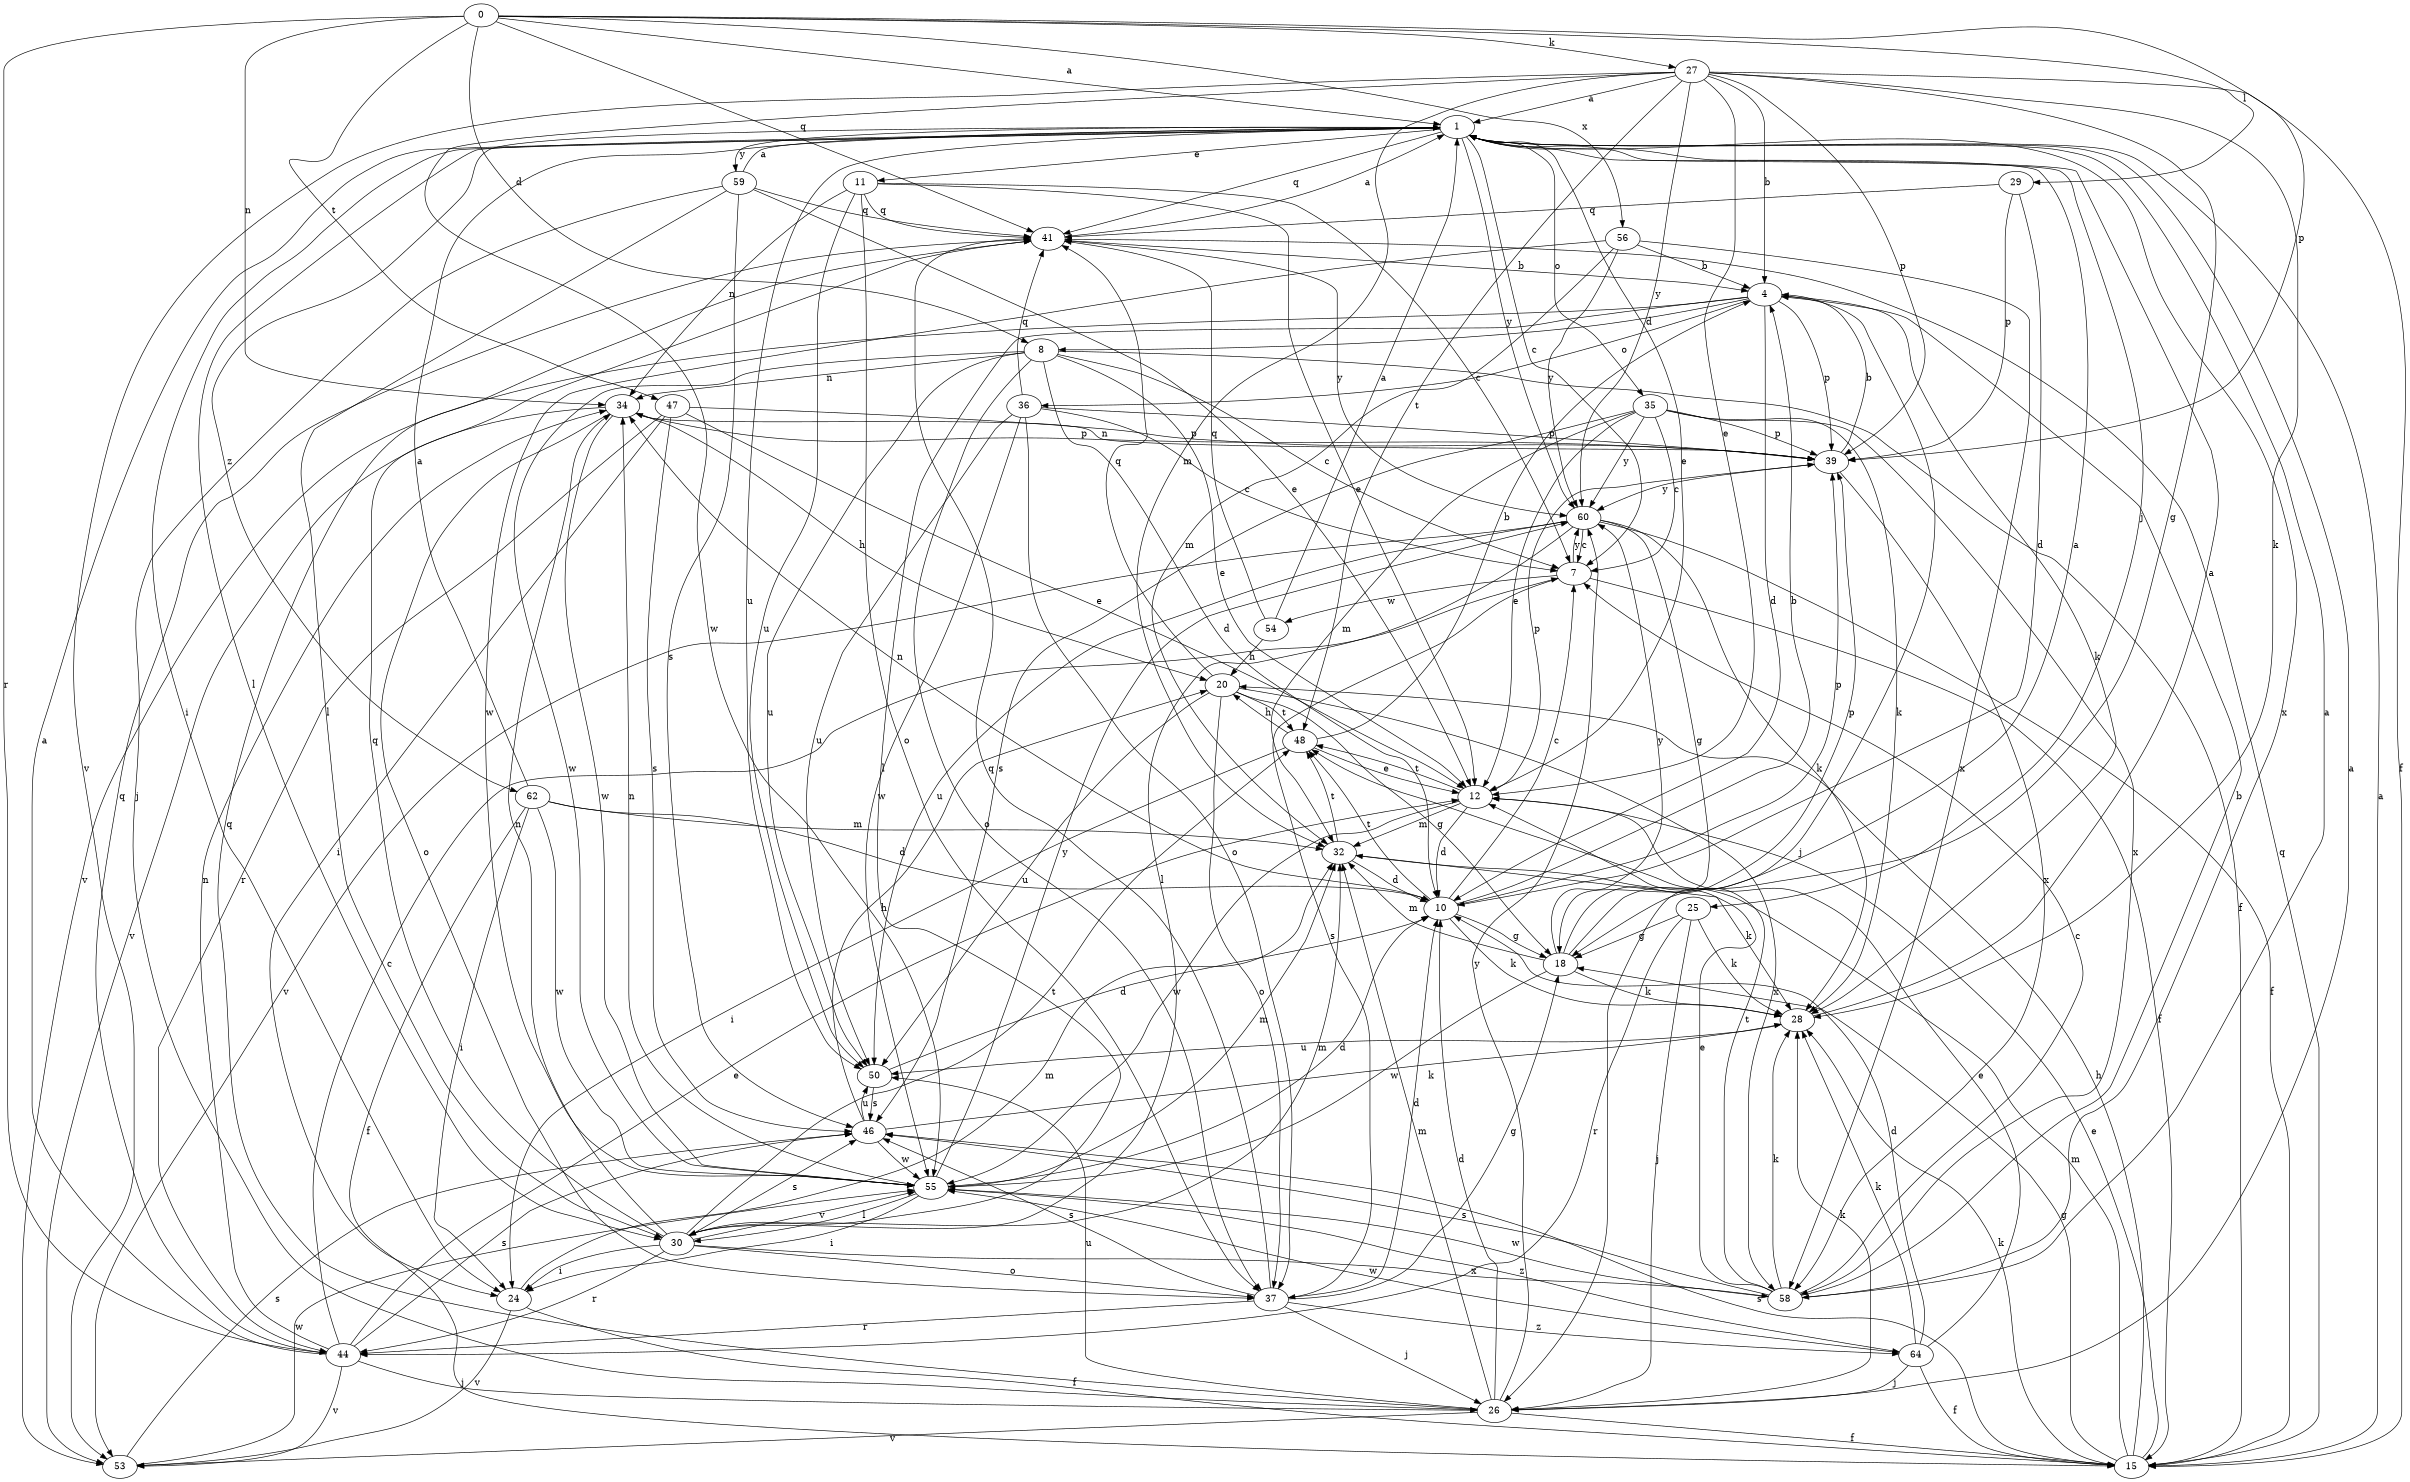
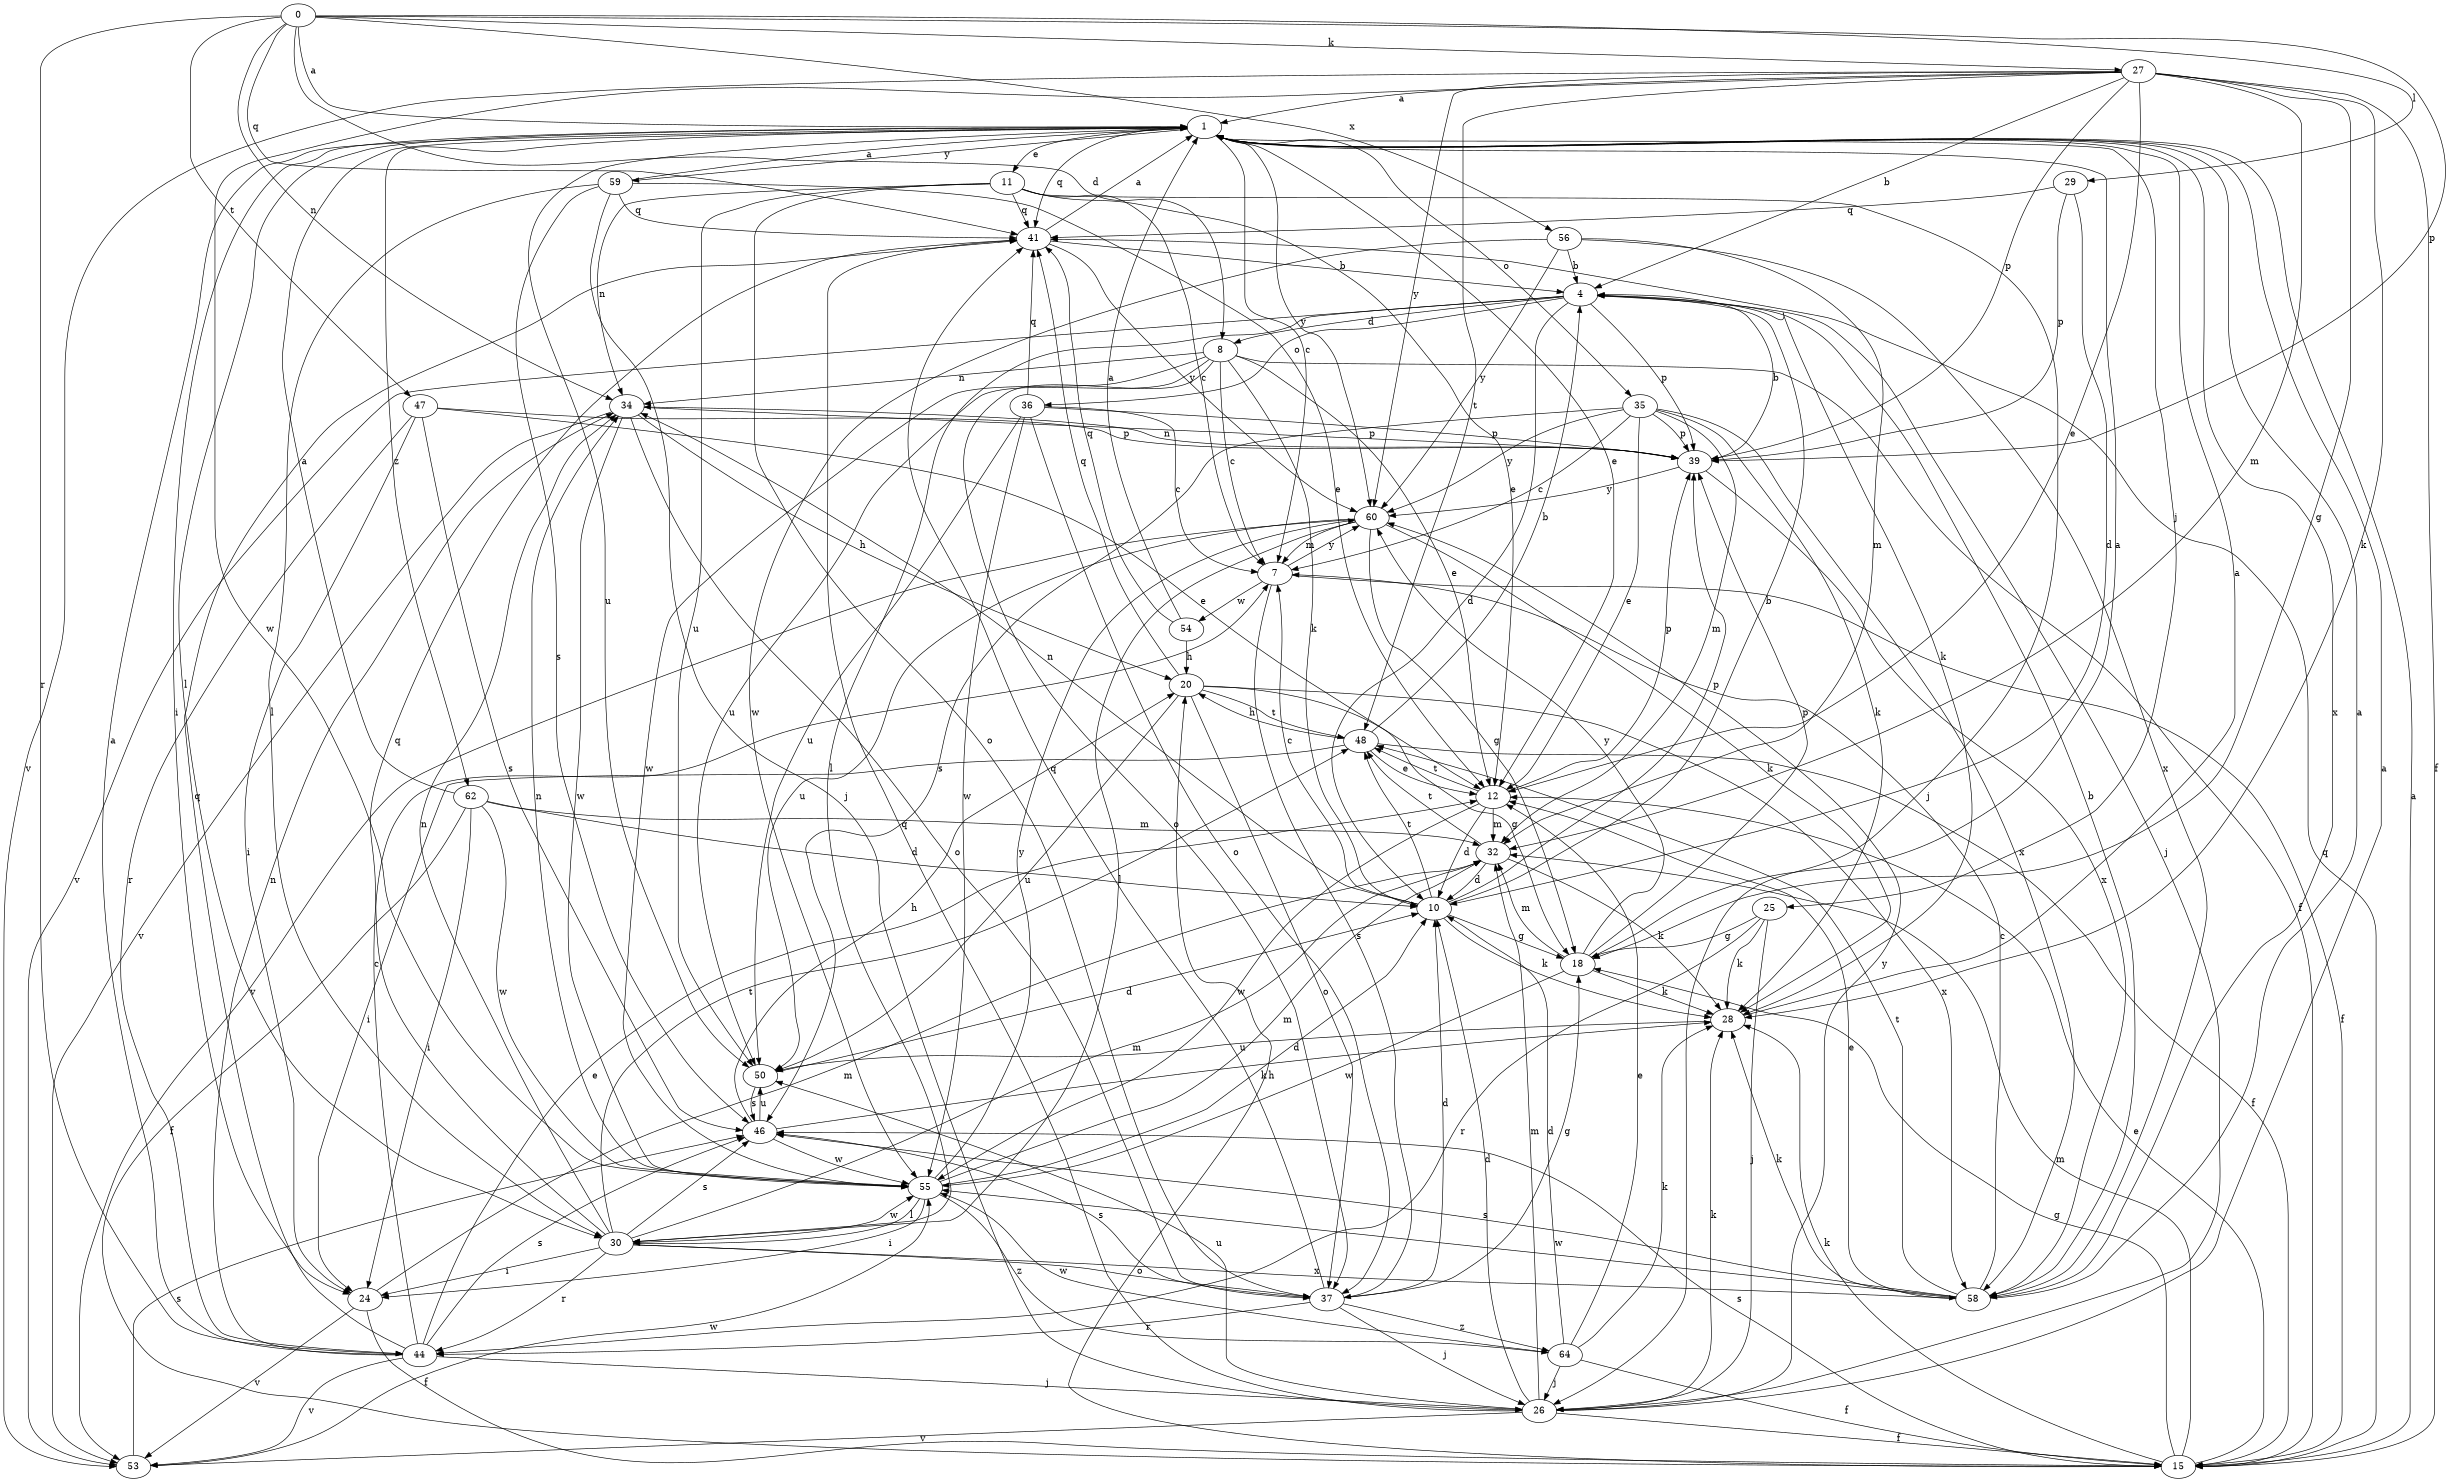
edge "11" -> "26": added, label "j"
edge "60" -> "7": label "c" -> "m"
edge "8" -> "10": label "d" -> "k"
edge "60" -> "15": now "48" -> "15"
edge "30" -> "55": label "v" -> "w"
